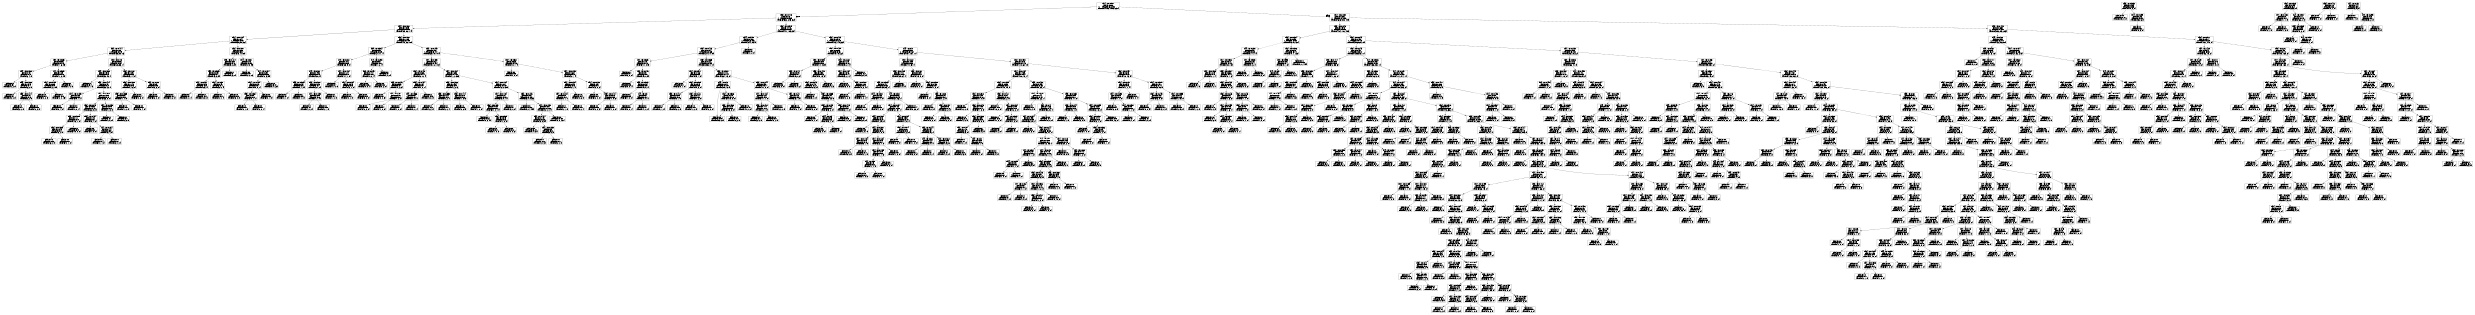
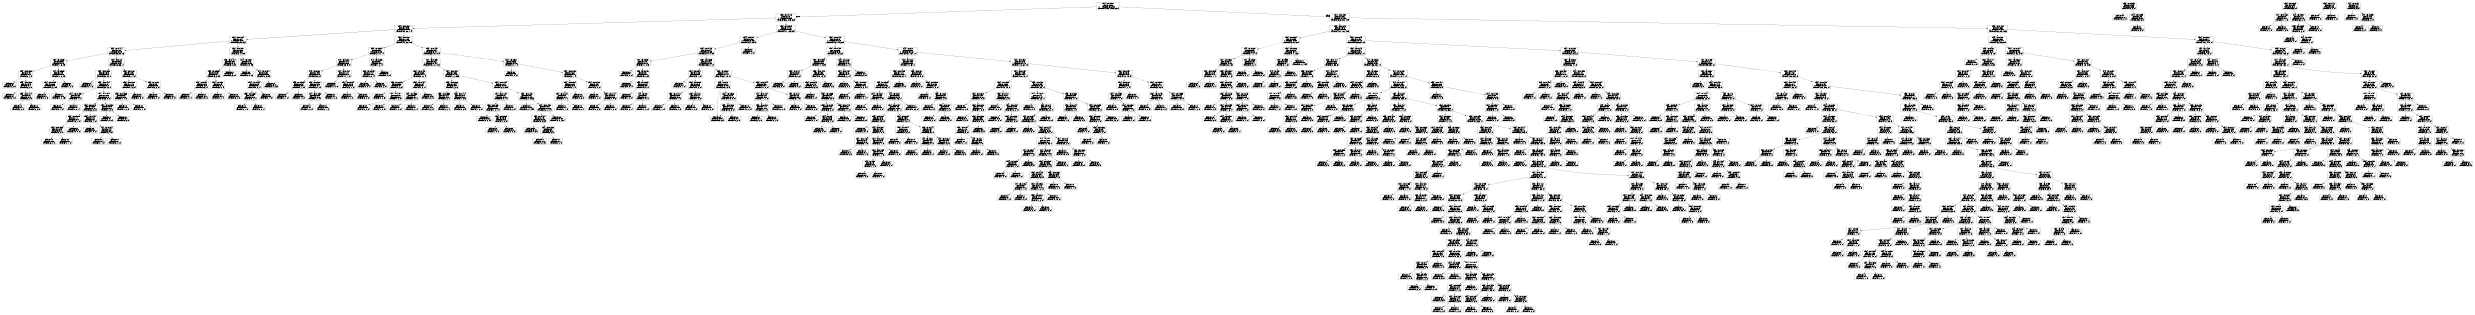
edge "X[3] <= -0.413 gini = 0.48 samples = 4 value = [3, 2, 0]" -> "X[5] <= -0.365 gini = 0.401 samples = 11 value = [5, 13, 0]": reversed
